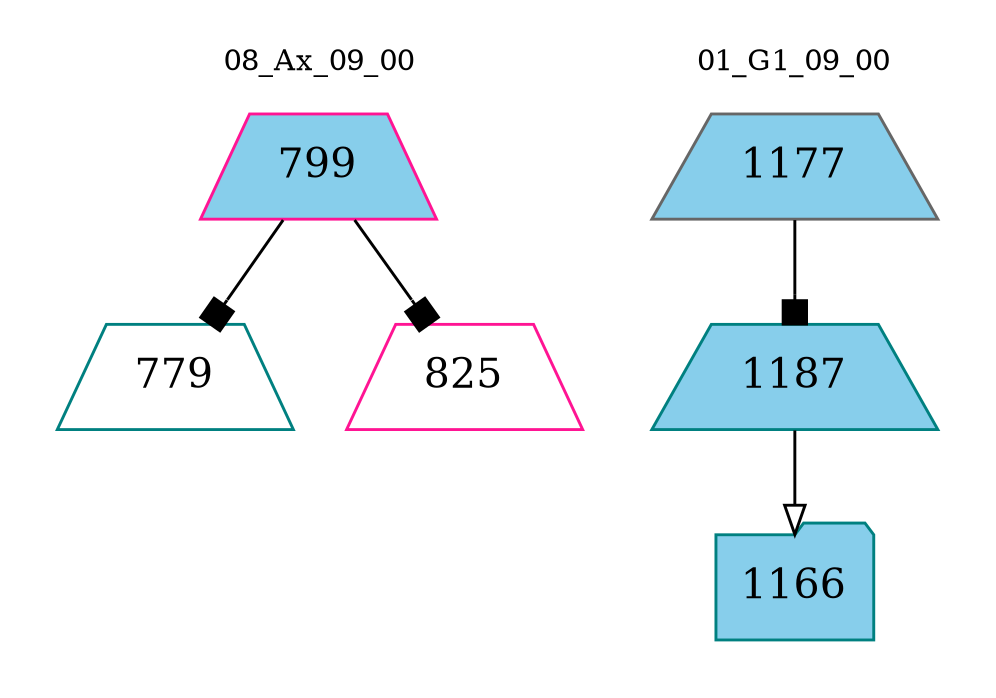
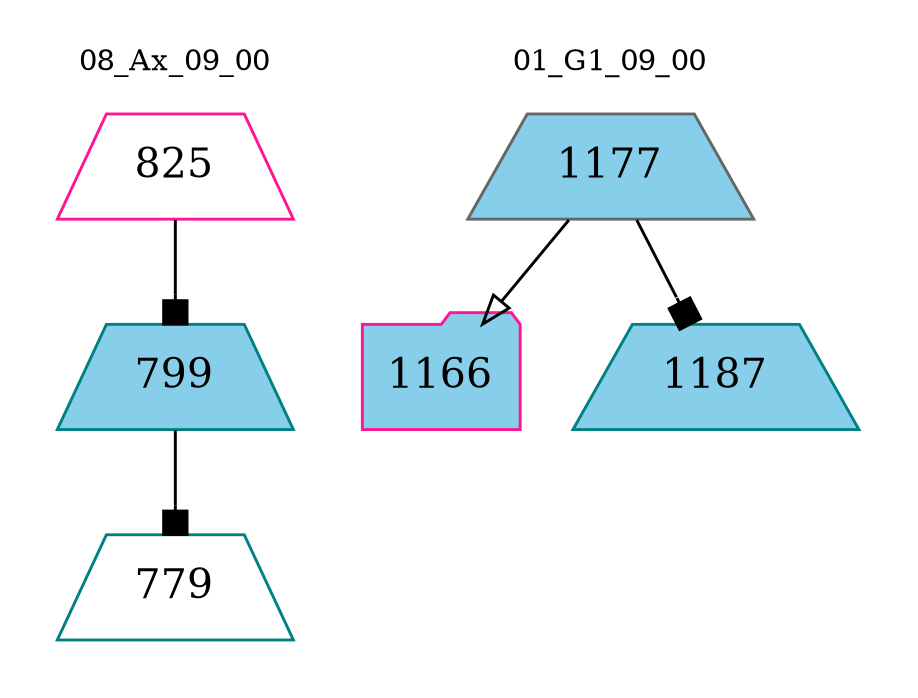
node "799": color deeppink -> teal
edge "799" -> "825": reversed
edge "1187" -> "1166": now "1177" -> "1166"
node "1166": color teal -> deeppink
